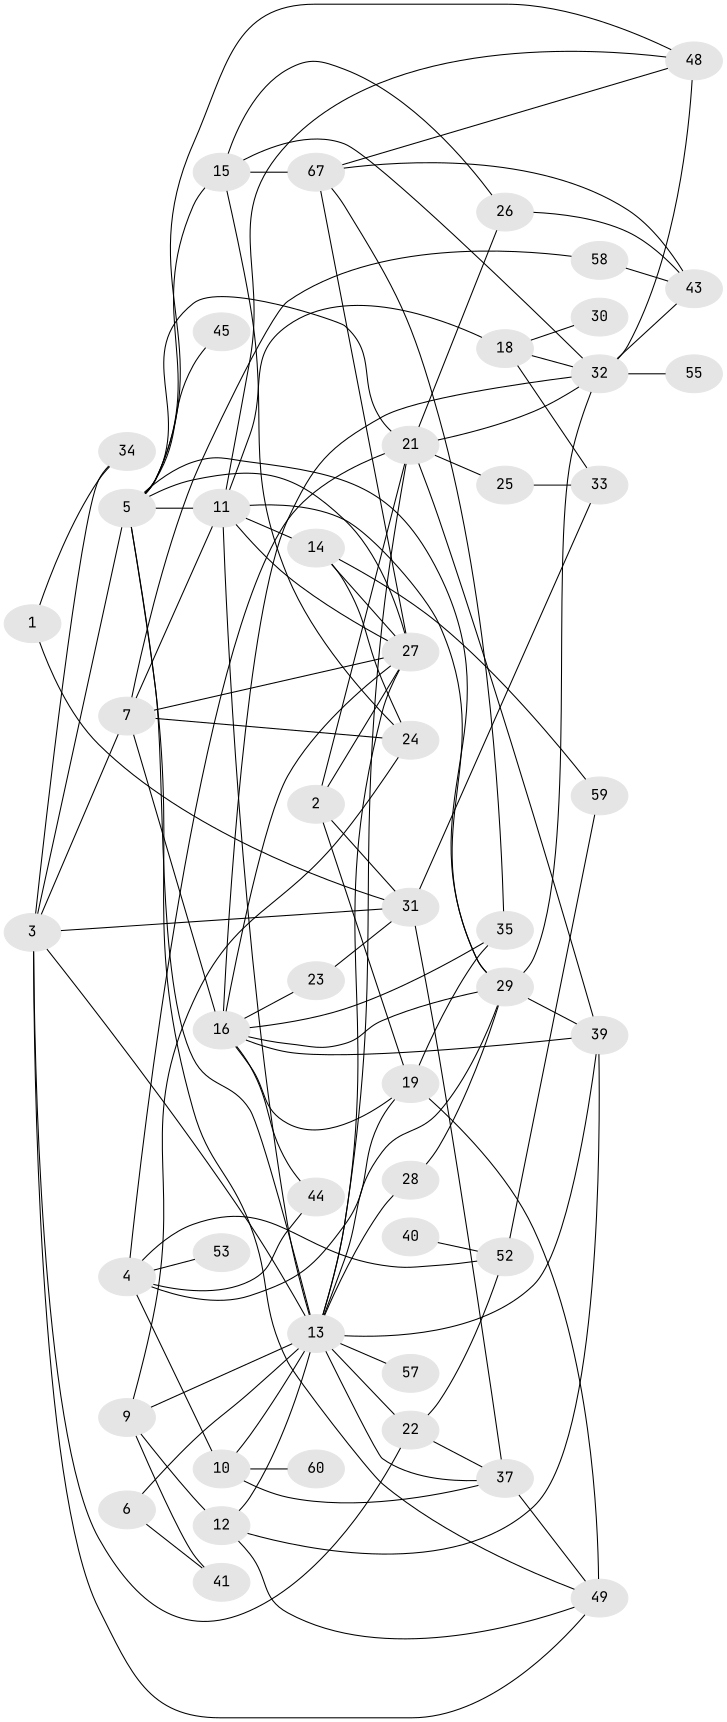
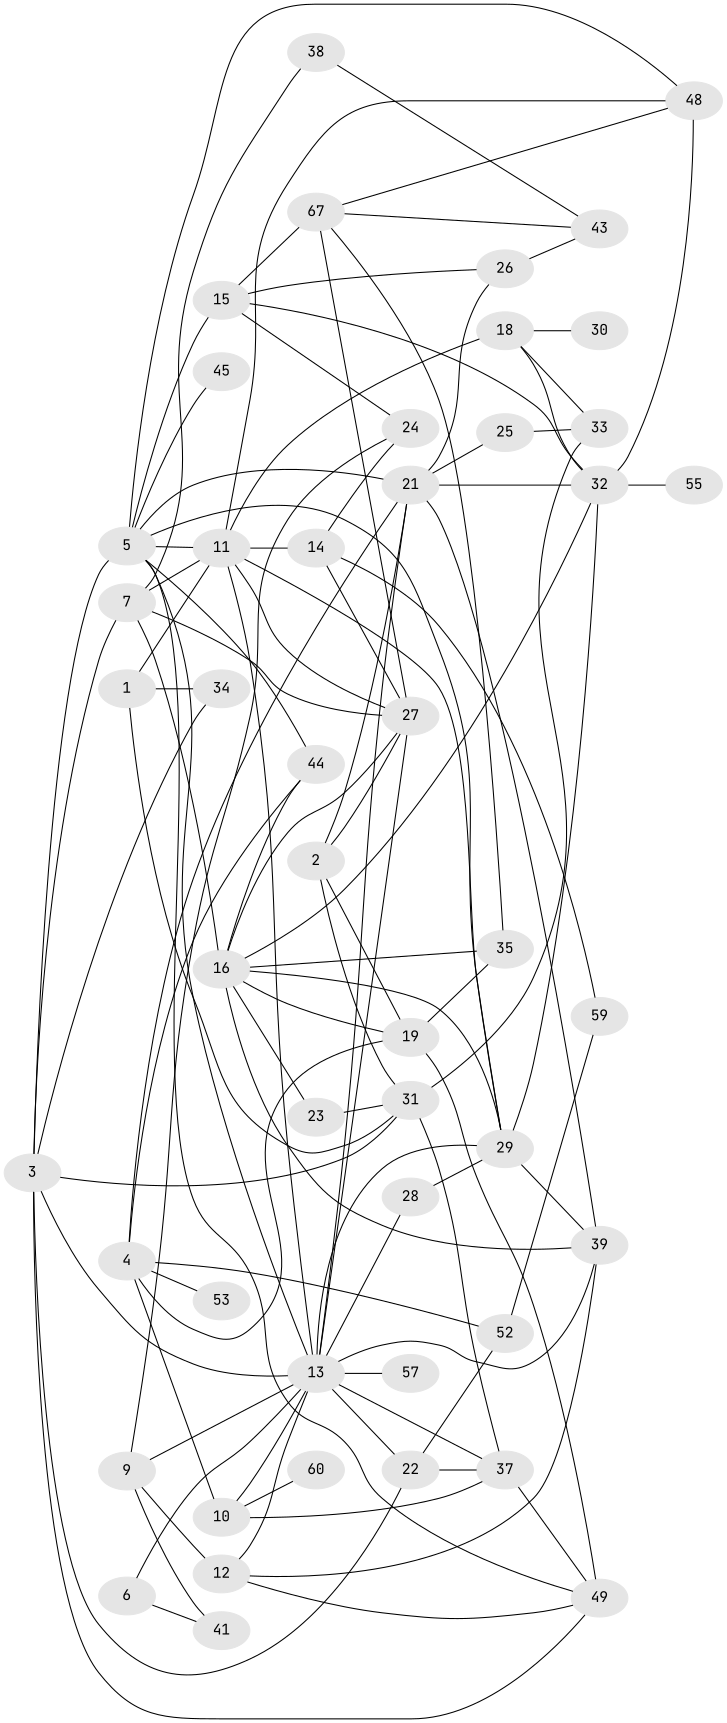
node "58": label "58" -> "38"
edge "43" -- "32": removed
edge "5" -- "27": now "5" -- "44"
edge "11" -- "1": added
edge "7" -- "24": removed
node "40": removed
